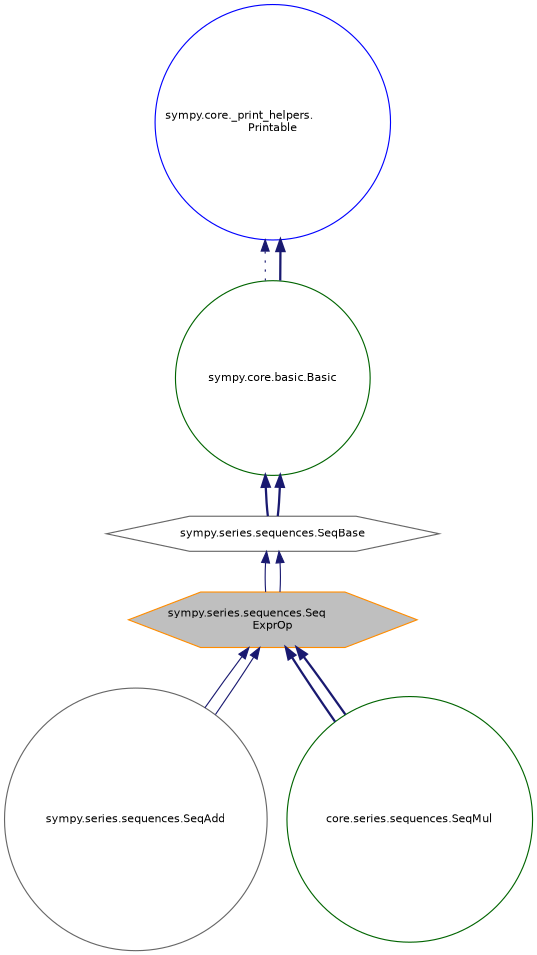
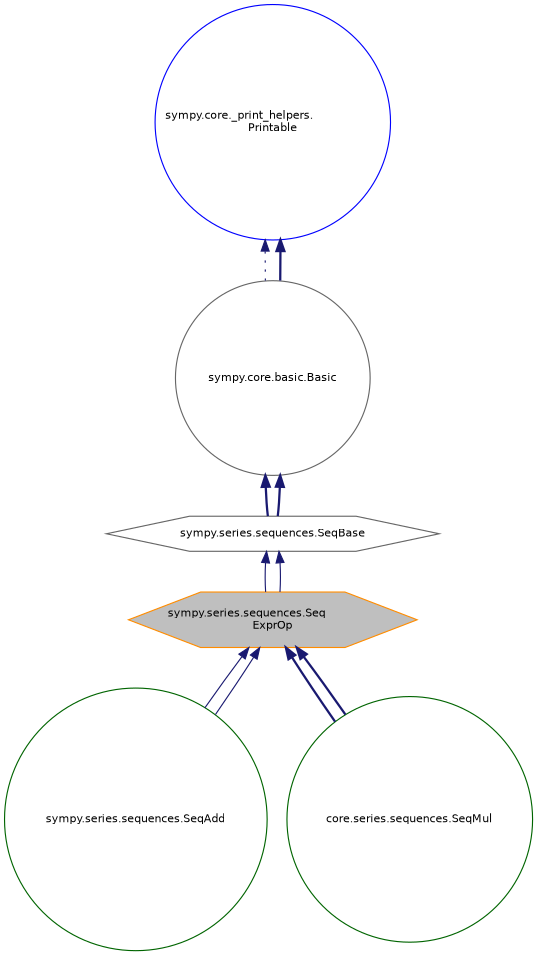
node "sympy.core.basic.Basic": color darkgreen -> gray40
node "sympy.series.sequences.SeqAdd": color gray40 -> darkgreen
